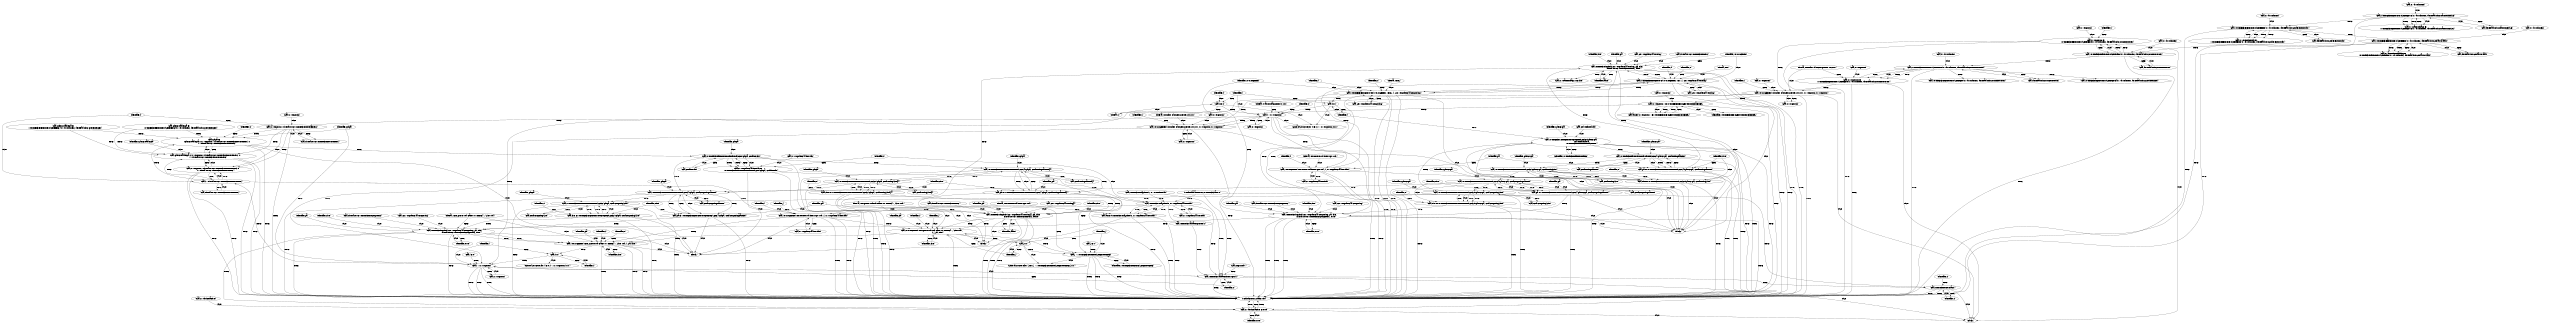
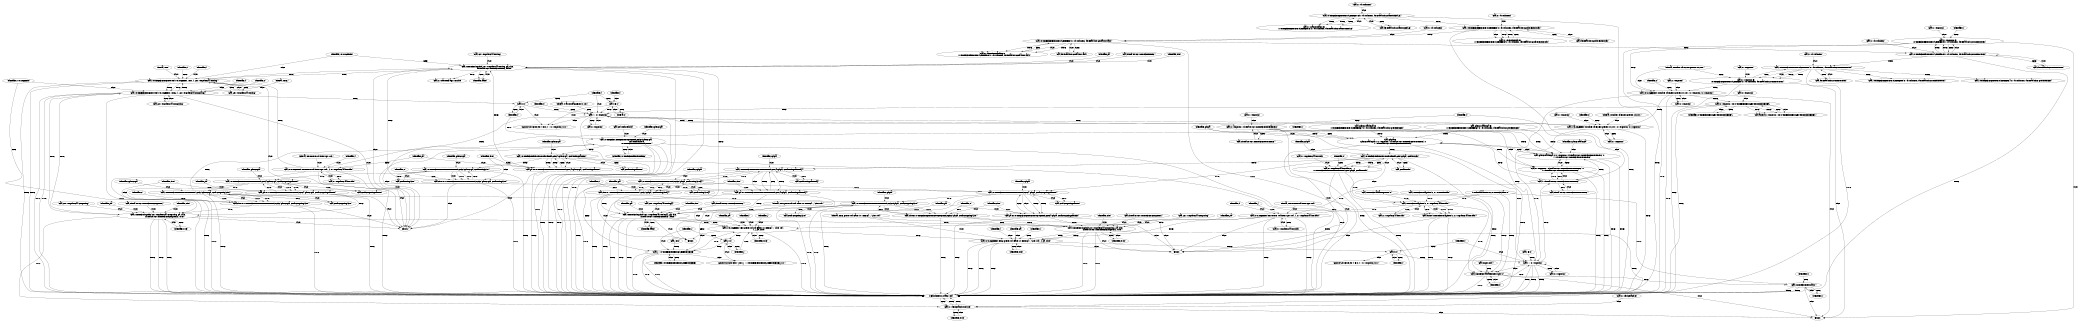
edge "(Call,vmxnet3_verify_intx(s, s->rxq_descr[i].intr_idx))" -> "(Call,vmxnet3_validate_queues(s))": reversed
